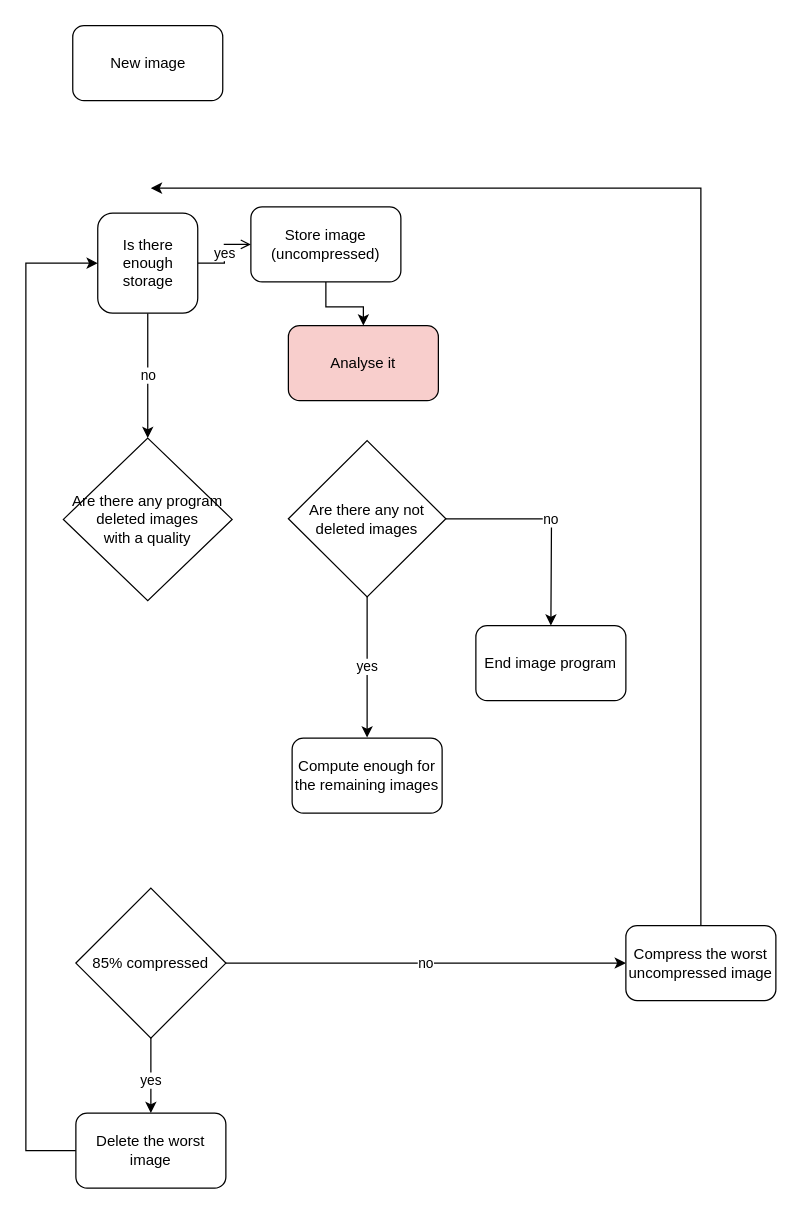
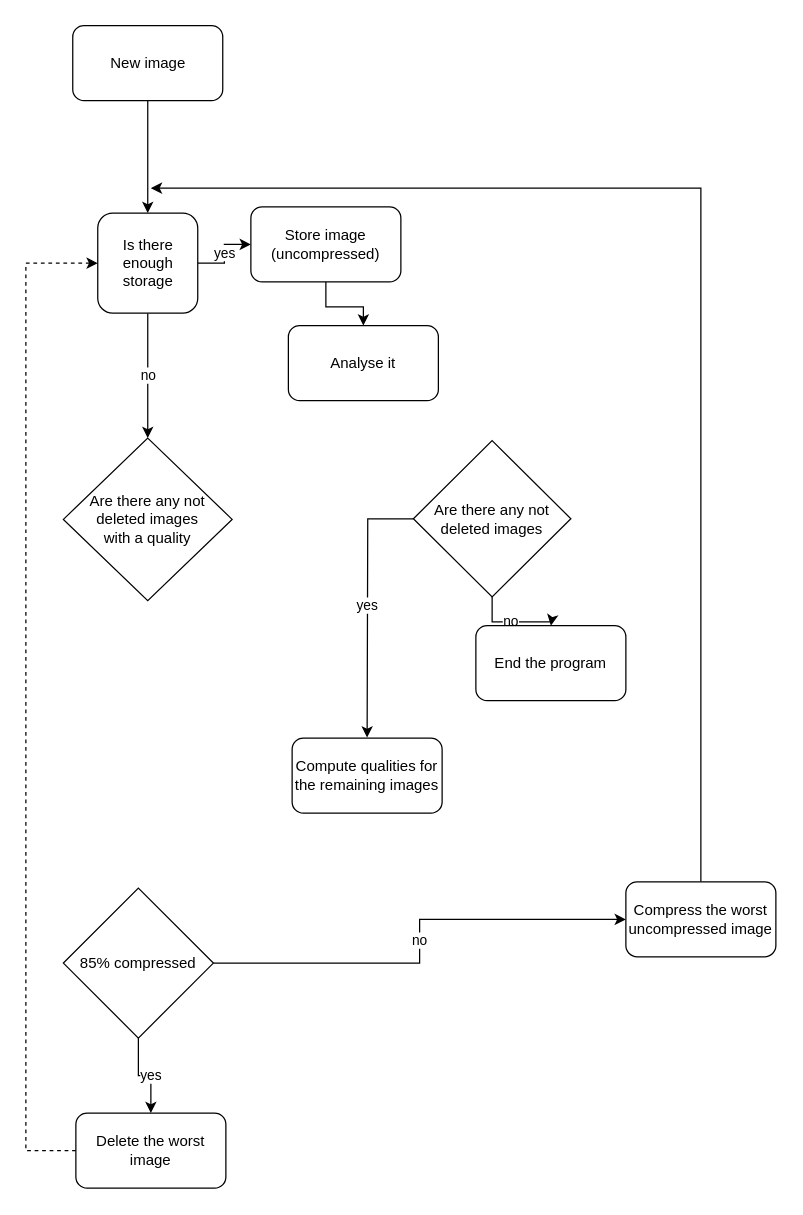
edge "New image" -> "Is there enough storage": added
edge "Is there enough storage" -> "Store image (uncompressed)": arrowhead open -> classic
node "Analyse it": fillcolor #f8cecc -> #ffffff
node "Are there any program deleted images with a quality": label "Are there any program deleted images with a quality" -> "Are there any not deleted images with a quality"
node "Are there any not deleted images": moved (367, 519) -> (492, 519)
node "End image program": label "End image program" -> "End the program"
edge "Delete the worst image" -> "Is there enough storage": style solid -> dashed
node "Compute enough for the remaining images": label "Compute enough for the remaining images" -> "Compute qualities for the remaining images"
node "85% compressed": moved (151, 963) -> (138, 963)
node "Compress the worst uncompressed image": moved (701, 963) -> (701, 919)
